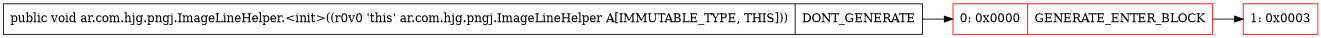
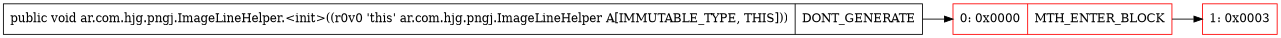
node "0: 0x0000": text "GENERATE_ENTER_BLOCK" -> "MTH_ENTER_BLOCK"
